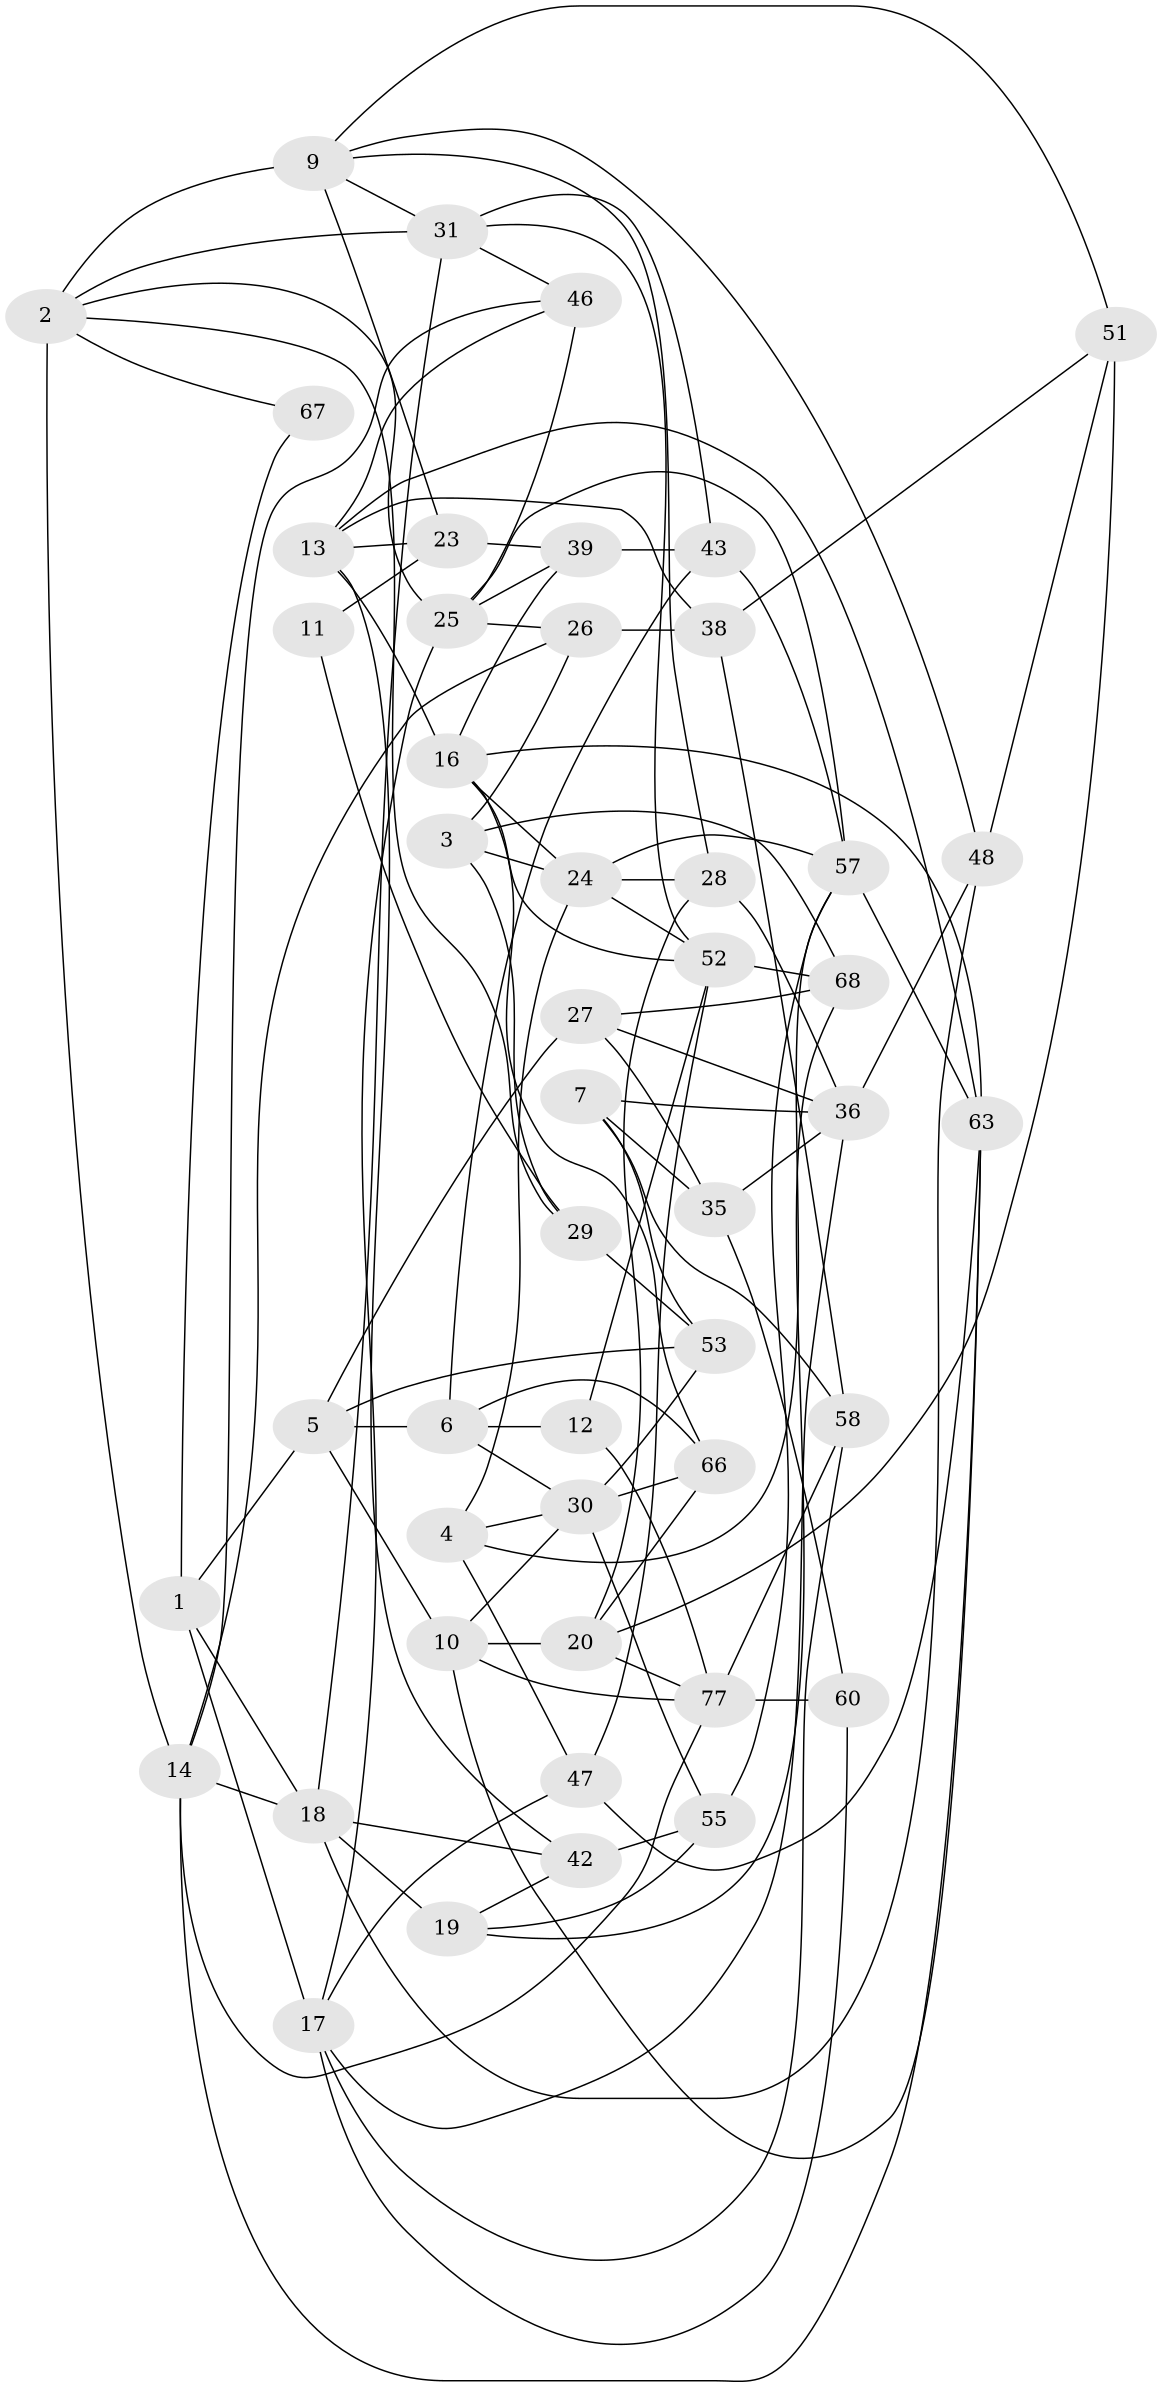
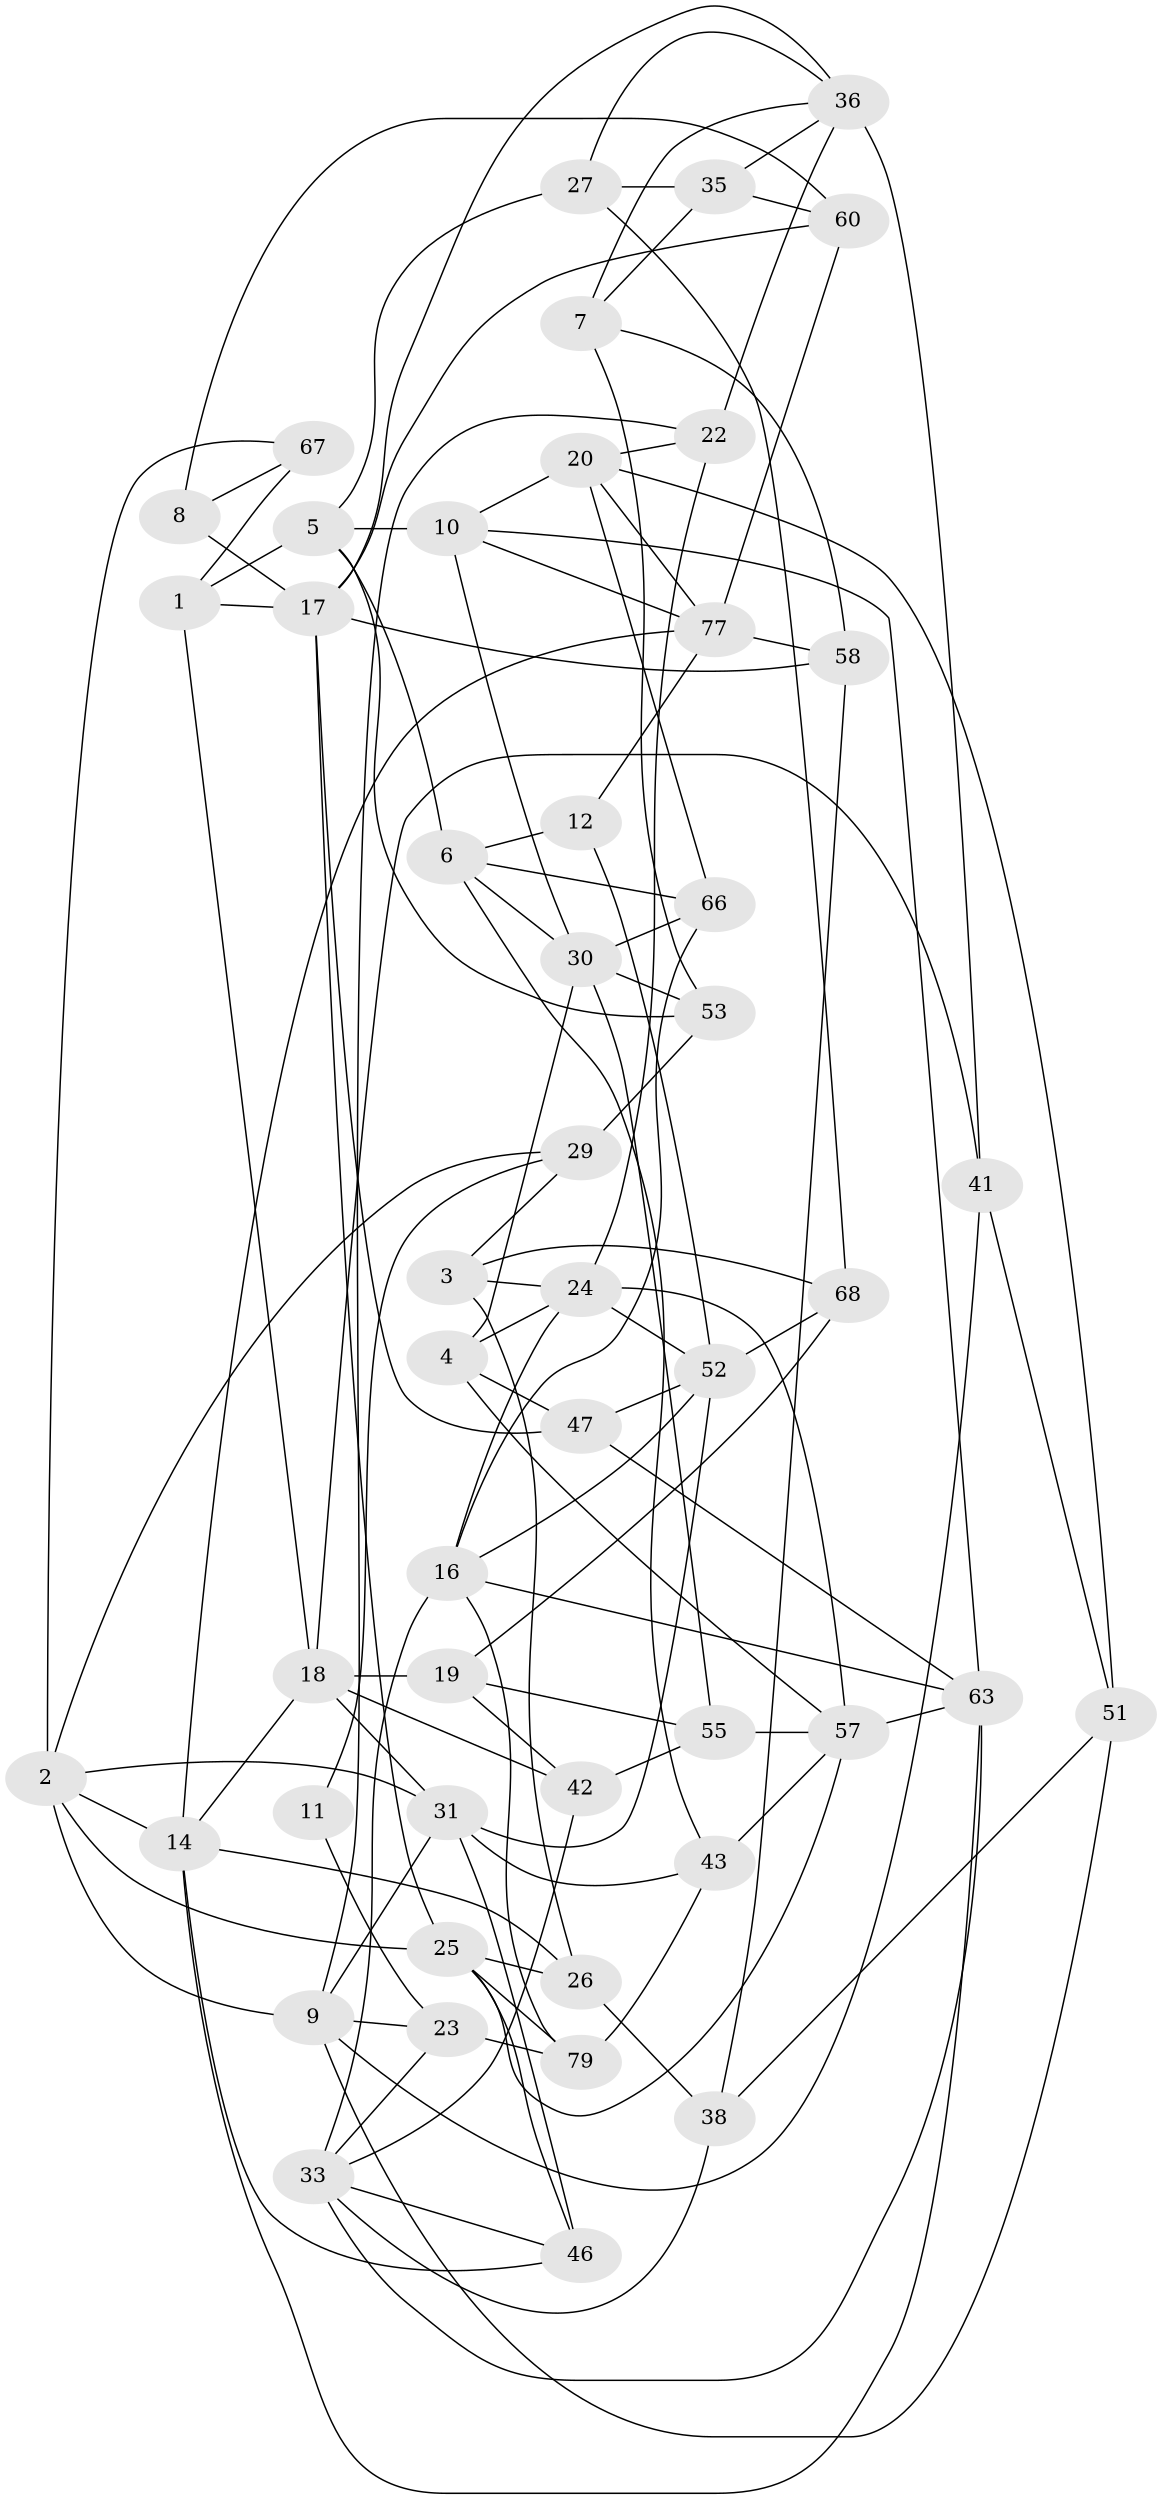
node "8": added
node "13": label "13" -> "33"
node "39": label "39" -> "79"
node "48": label "48" -> "41"
node "28": label "28" -> "22"
